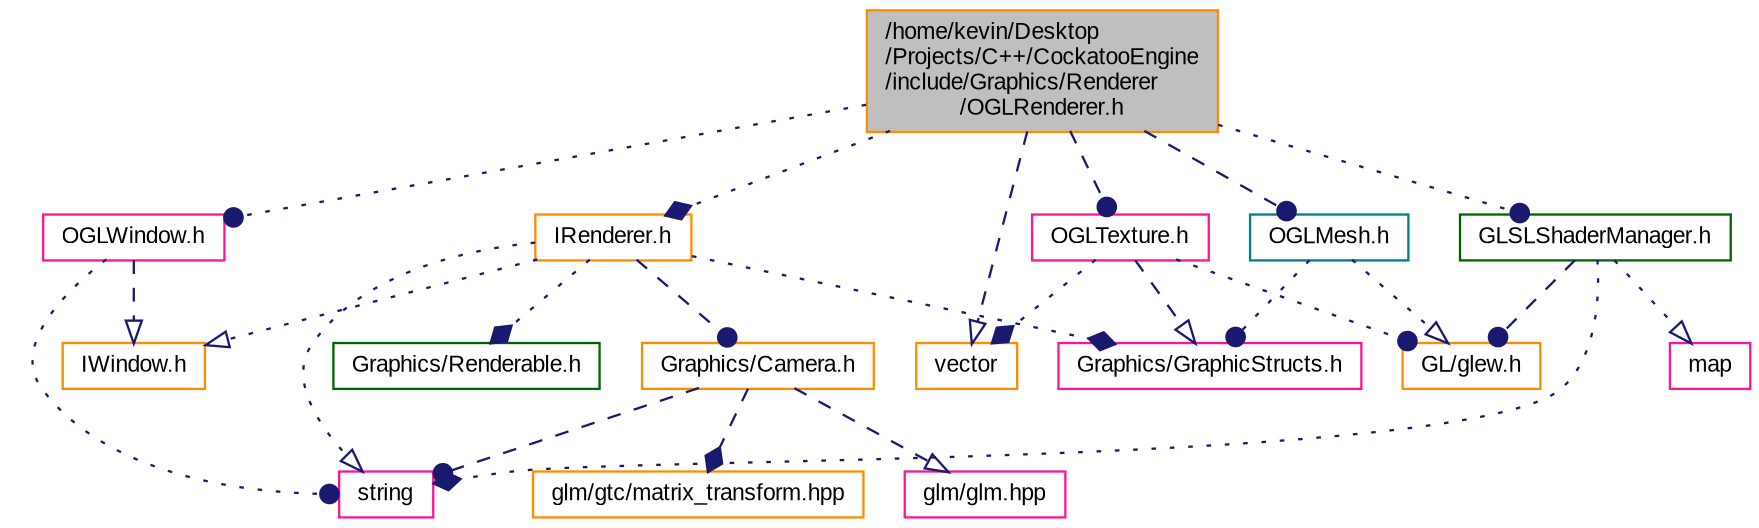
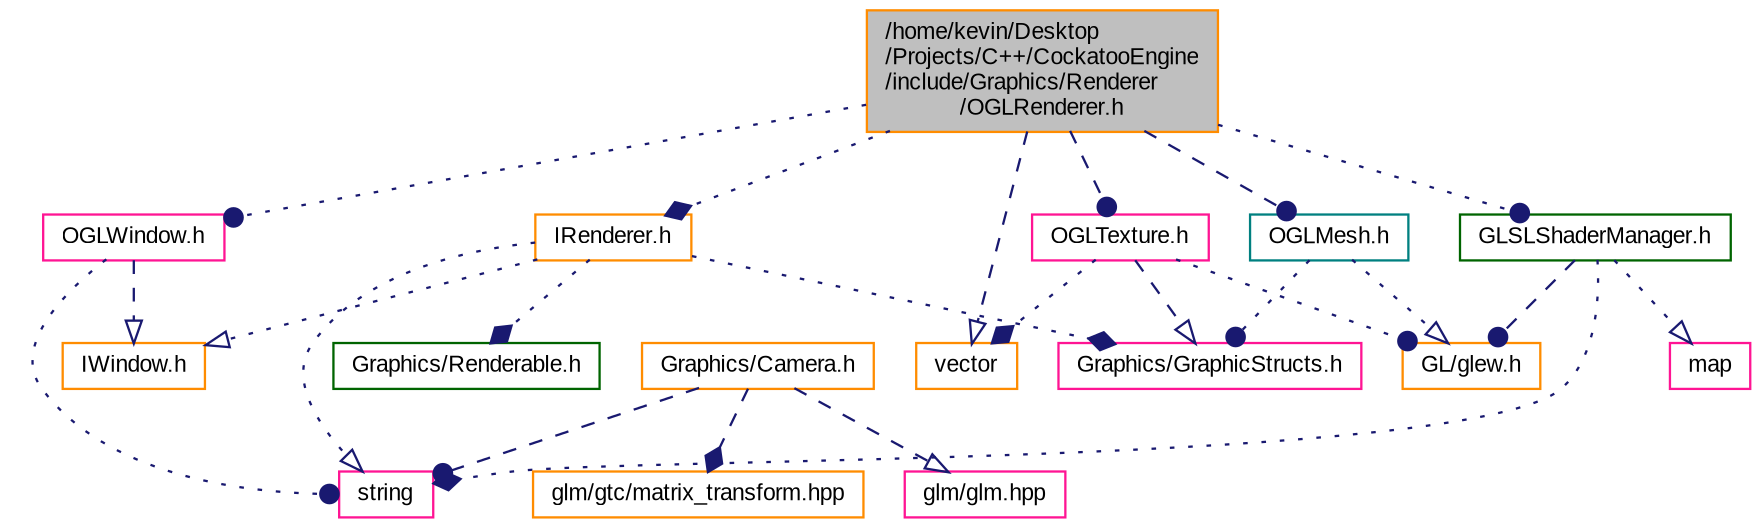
edge "IRenderer.h" -> "Graphics/Camera.h": removed
